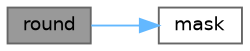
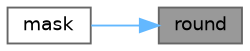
edge "round" -> "mask": reversed
